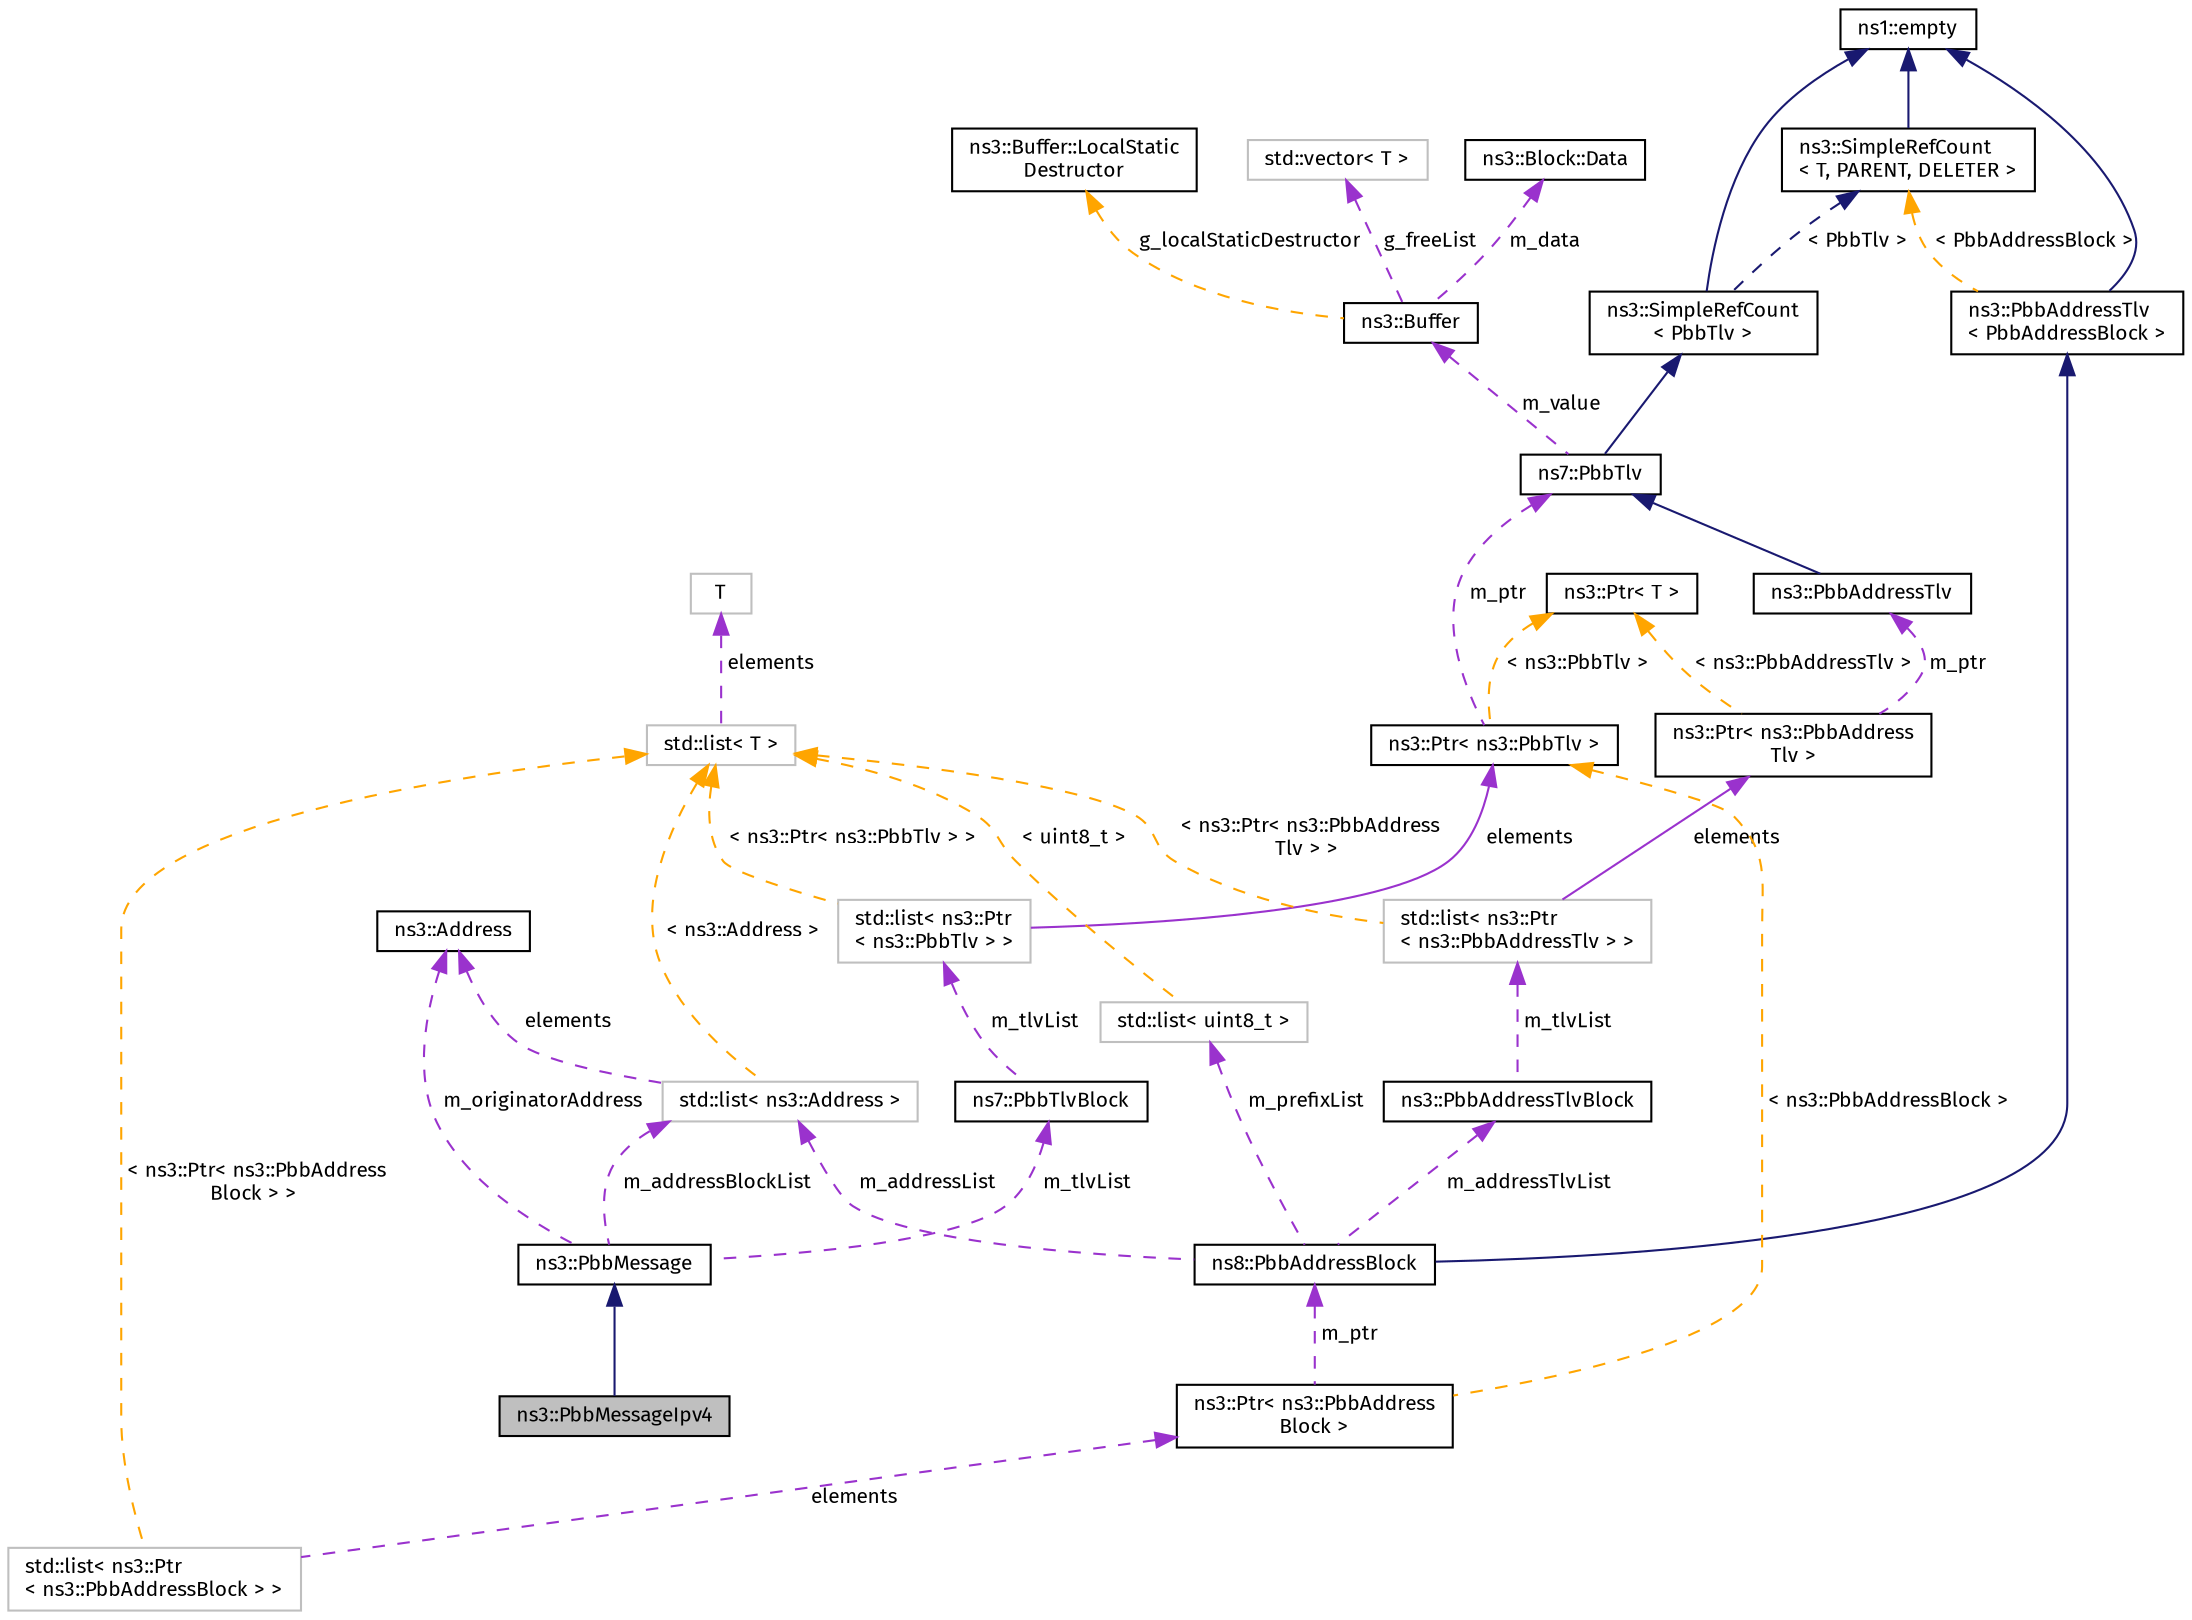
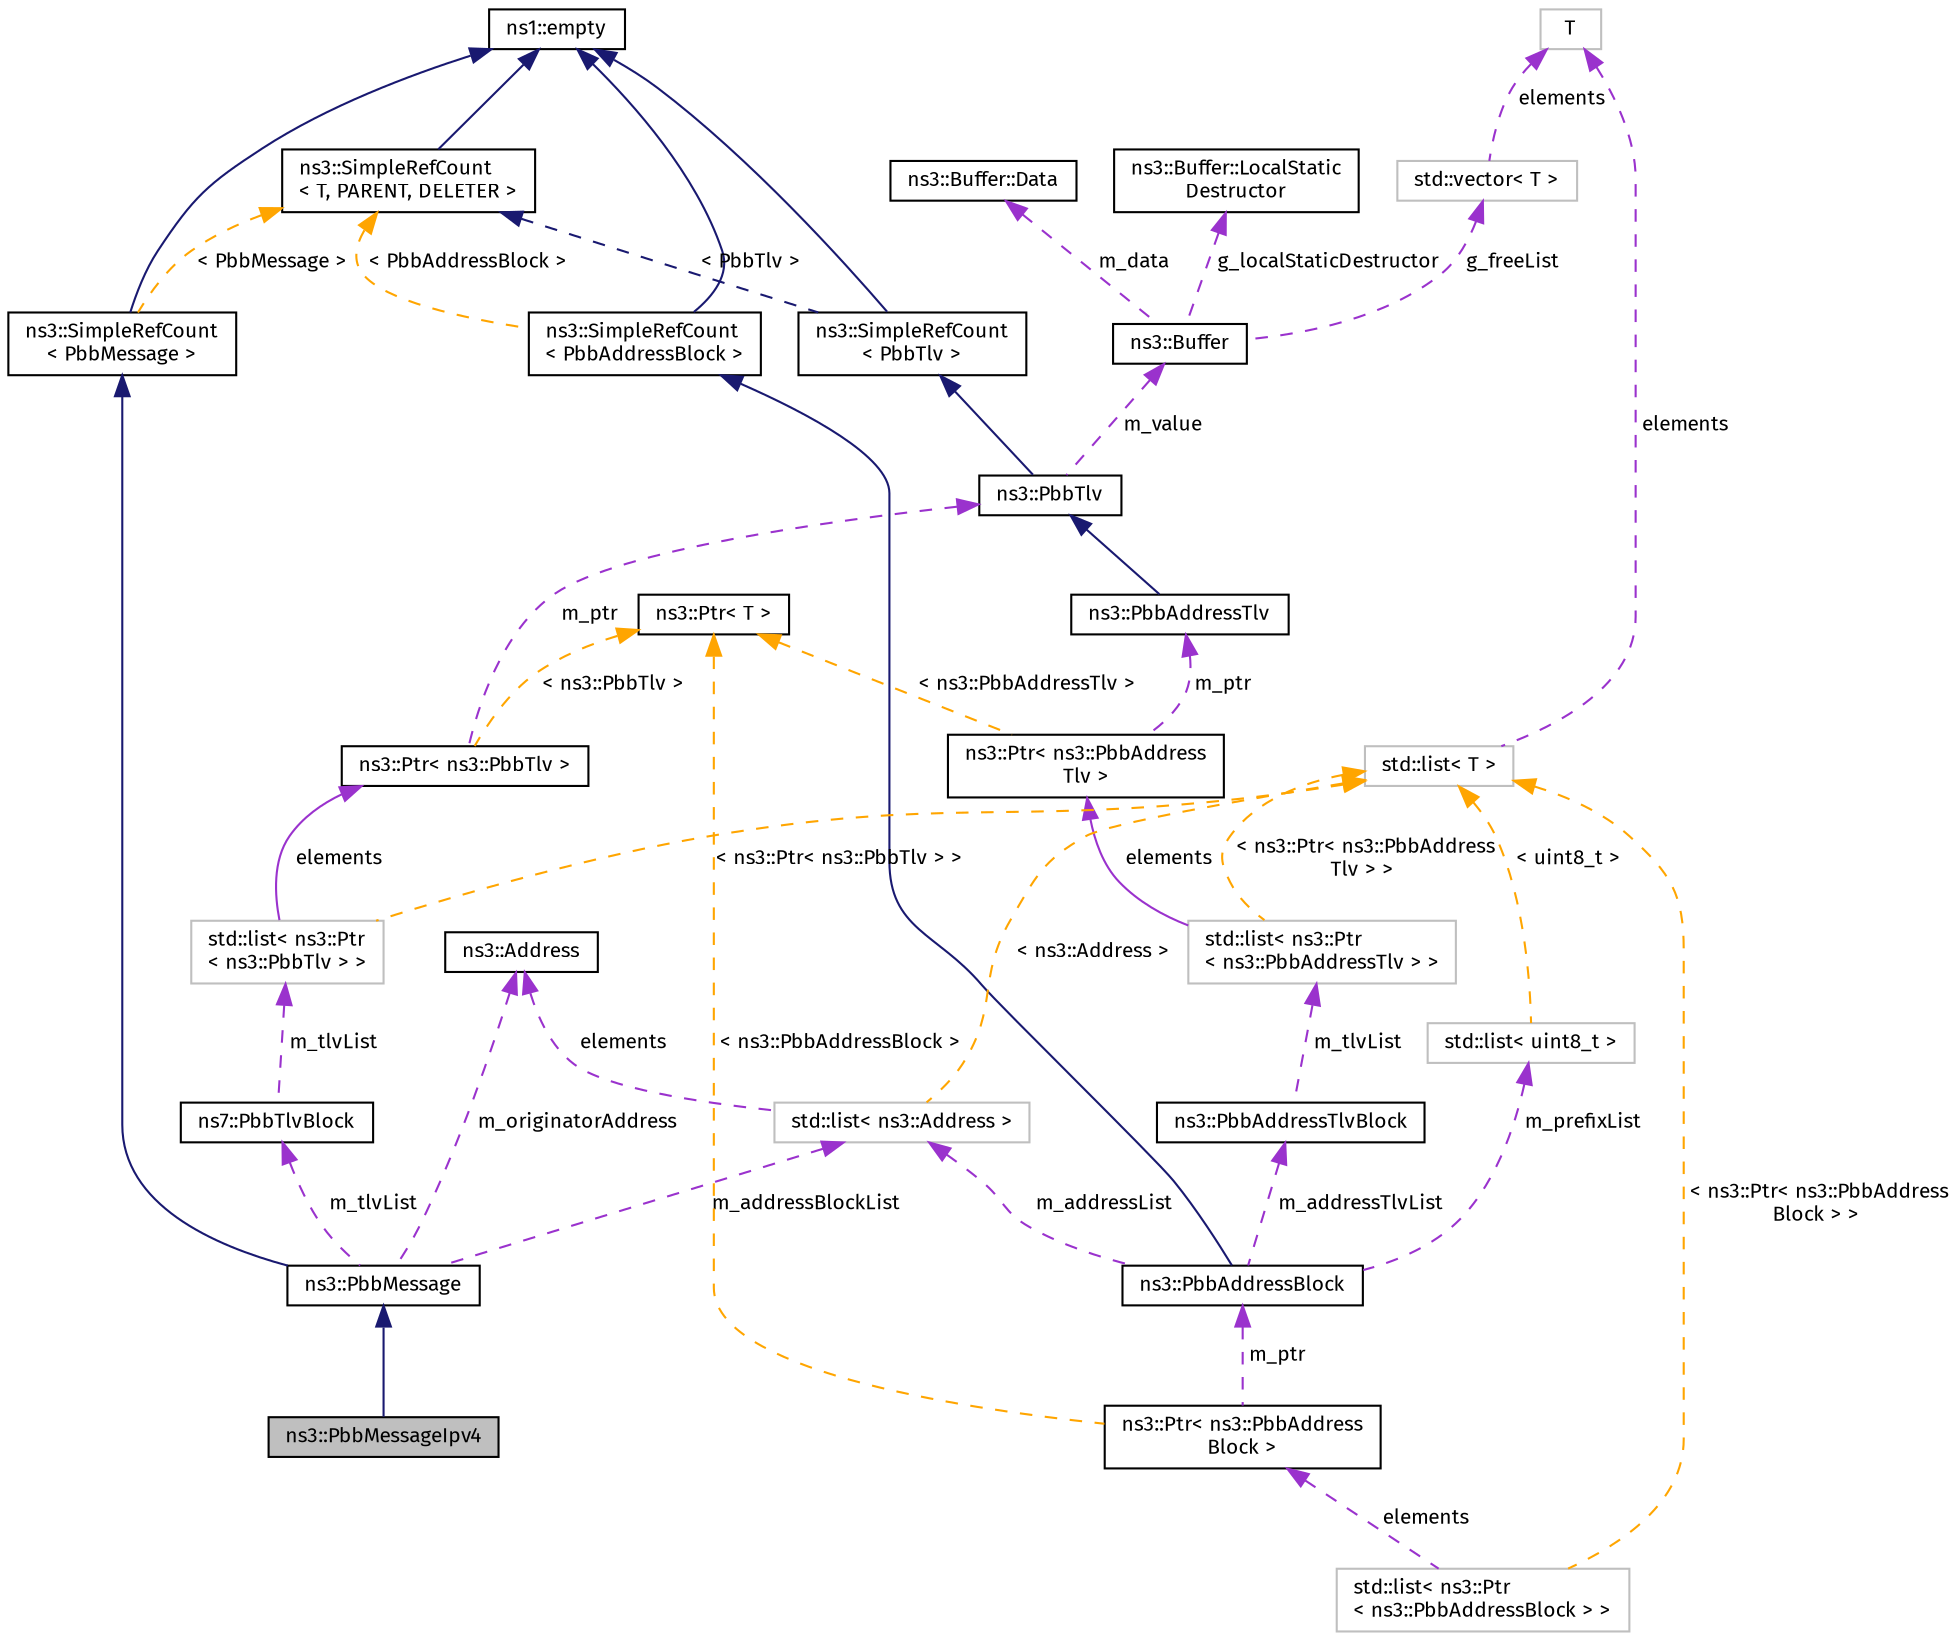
edge "std::vector< T >" -> "T": added, label "elements"
node "ns3::Block::Data": label "ns3::Block::Data" -> "ns3::Buffer::Data"
edge "ns3::Buffer" -> "ns3::Buffer::LocalStatic Destructor": color orange -> darkorchid3
node "ns3::PbbAddressTlv < PbbAddressBlock >": label "ns3::PbbAddressTlv < PbbAddressBlock >" -> "ns3::SimpleRefCount < PbbAddressBlock >"
node "ns3::SimpleRefCount < PbbMessage >": added
node "ns7::PbbTlv": label "ns7::PbbTlv" -> "ns3::PbbTlv"
edge "ns3::Ptr< ns3::PbbAddress Block >" -> "ns3::Ptr< ns3::PbbTlv >": now "ns3::Ptr< ns3::PbbAddress Block >" -> "ns3::Ptr< T >"
node "ns8::PbbAddressBlock": label "ns8::PbbAddressBlock" -> "ns3::PbbAddressBlock"
